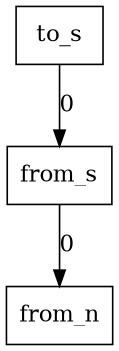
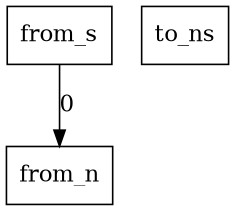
node "to_s": removed
node "to_ns": added
